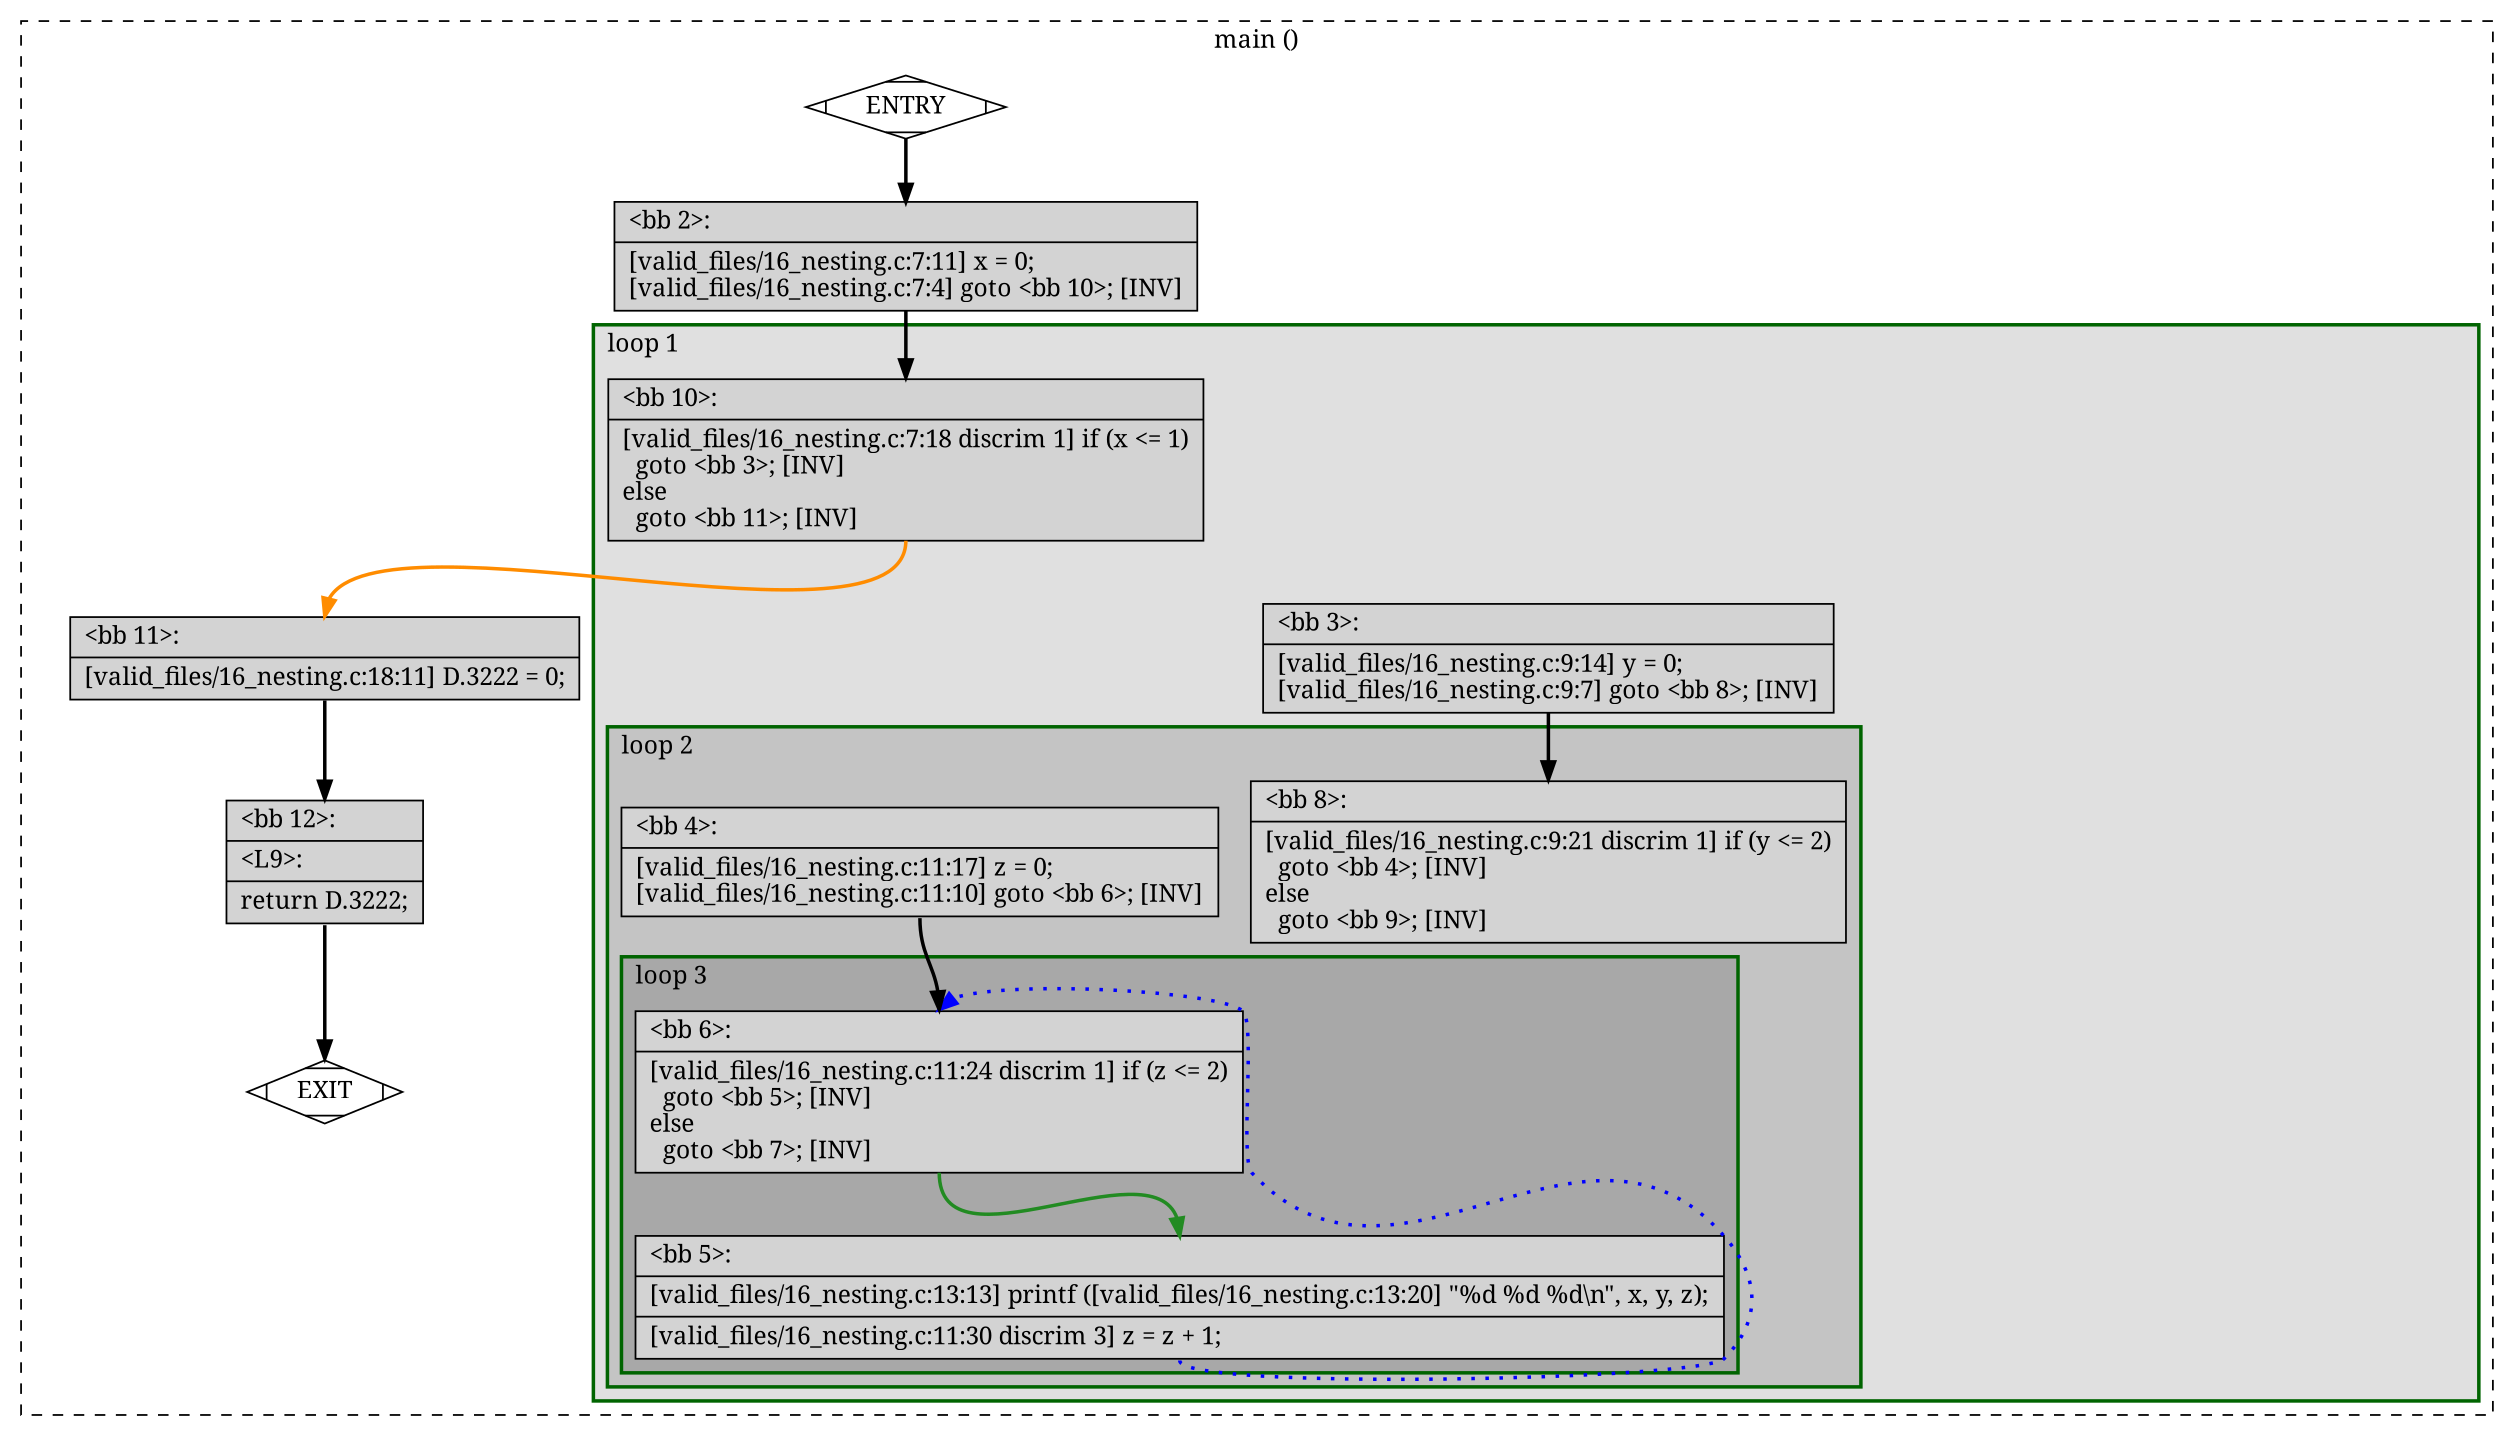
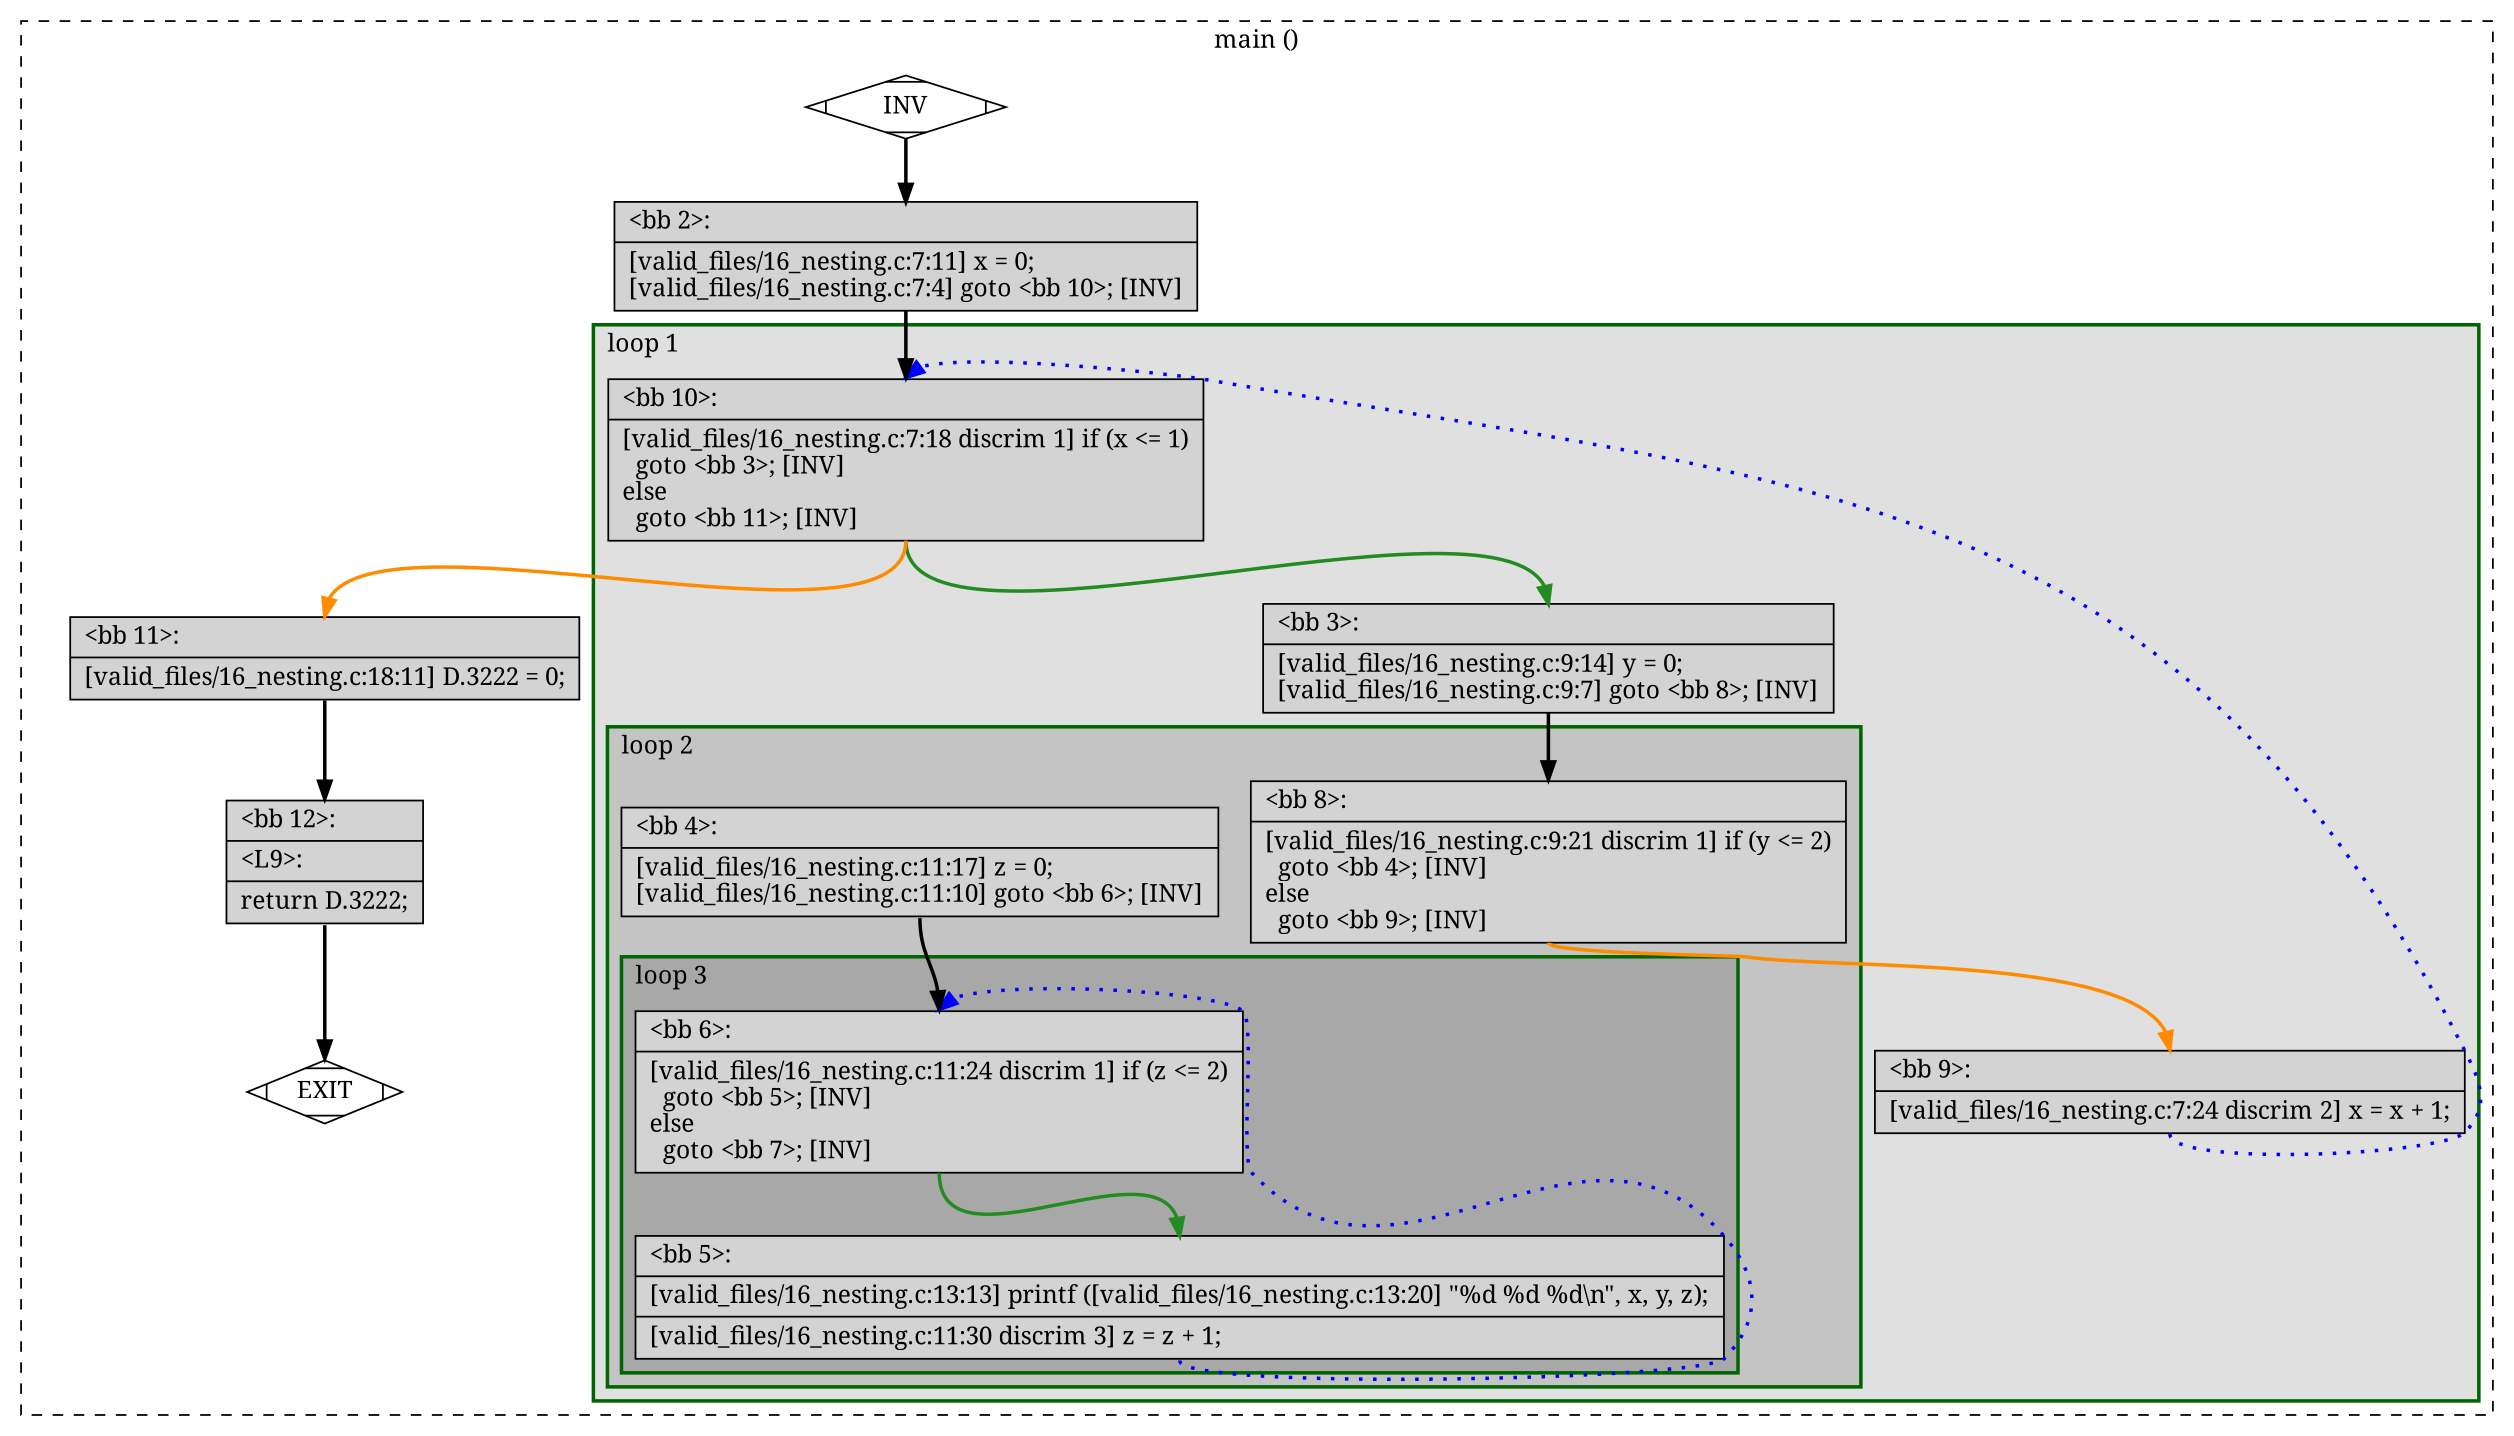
node "ENTRY": label "ENTRY" -> "INV"
edge "<bb 10>:" -> "<bb 3>:": added
node "<bb 9>:": added
